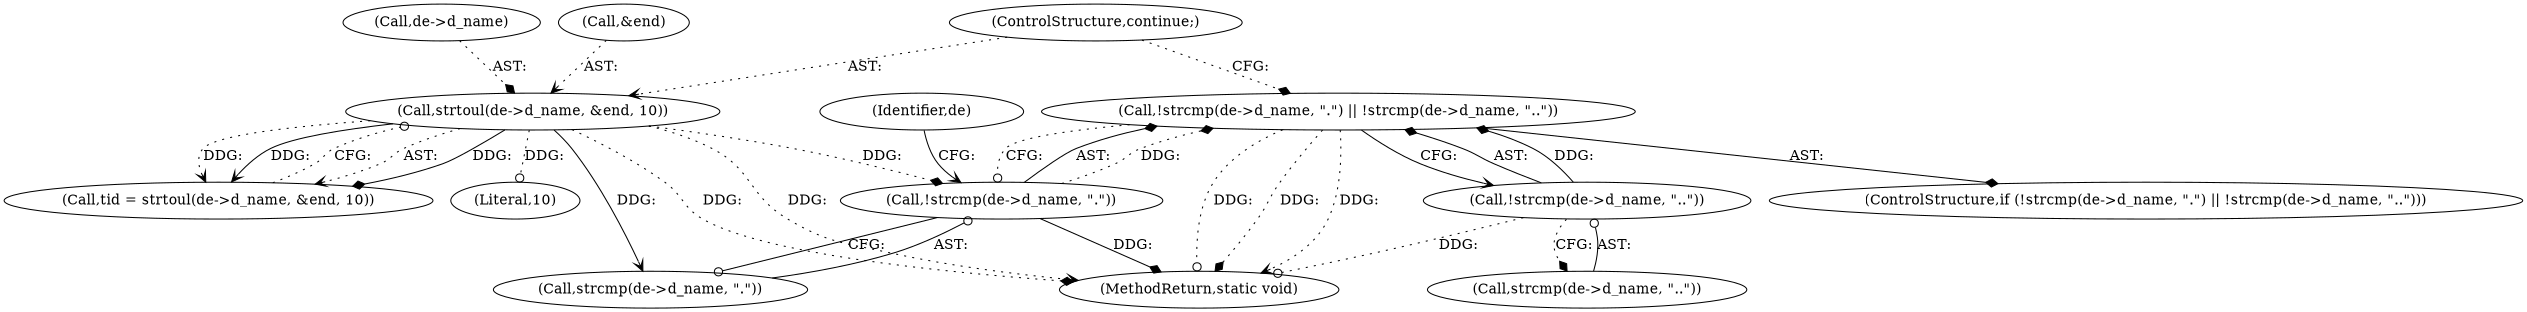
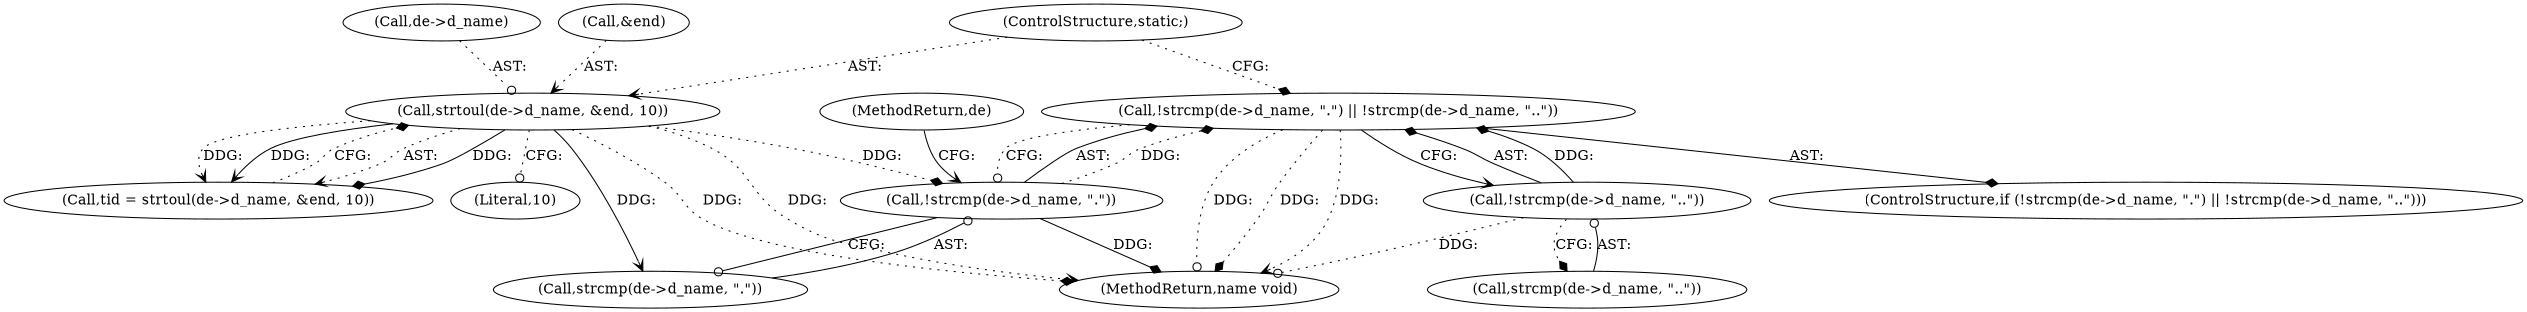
node "(ControlStructure,continue;)": label "(ControlStructure,continue;)" -> "(ControlStructure,static;)"
edge "(Call,de->d_name)" -> "(Call,strtoul(de->d_name, &end, 10))": arrowhead diamond -> odot
node "(Identifier,de)": label "(Identifier,de)" -> "(MethodReturn,de)"
edge "(Call,tid = strtoul(de->d_name, &end, 10))" -> "(Call,strtoul(de->d_name, &end, 10))": arrowhead odot -> diamond
edge "(Call,strtoul(de->d_name, &end, 10))" -> "(Literal,10)": label "DDG: " -> "CFG: "
node "(MethodReturn,static void)": label "(MethodReturn,static void)" -> "(MethodReturn,name void)"
